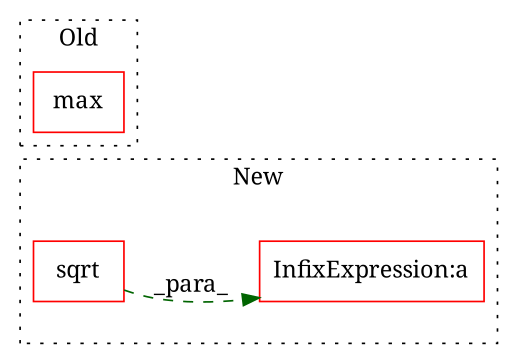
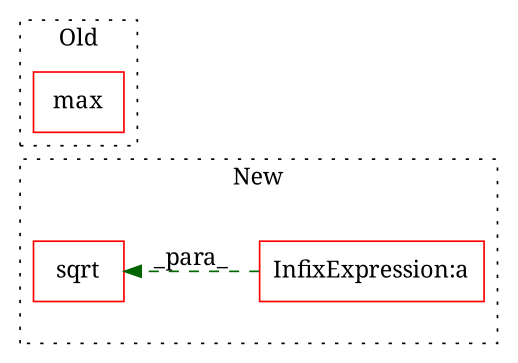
edge "sqrt" -> "InfixExpression:a": reversed
